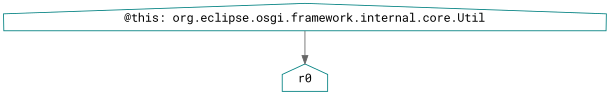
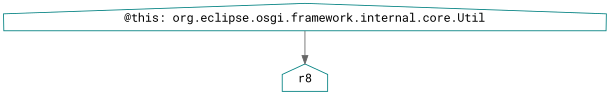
node "r0": label "r0" -> "r8"
